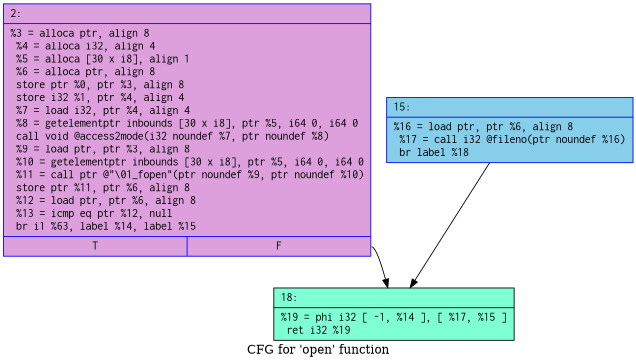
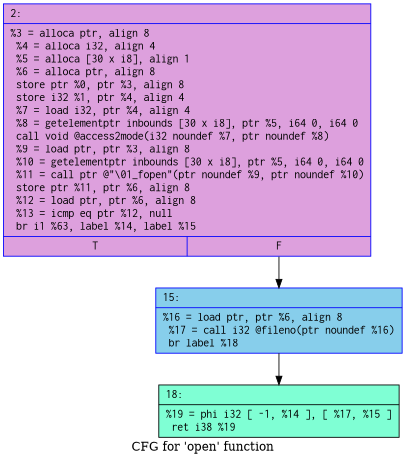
edge "2:" -> "18:": now "2:" -> "15:"
node "18:": text "ret i32 %19" -> "ret i38 %19"
